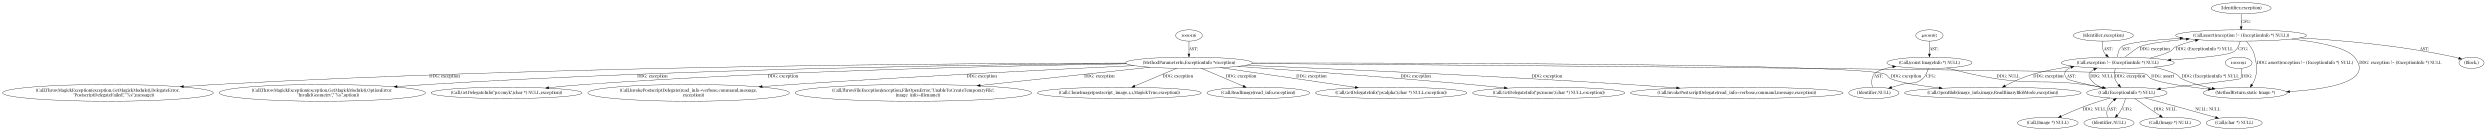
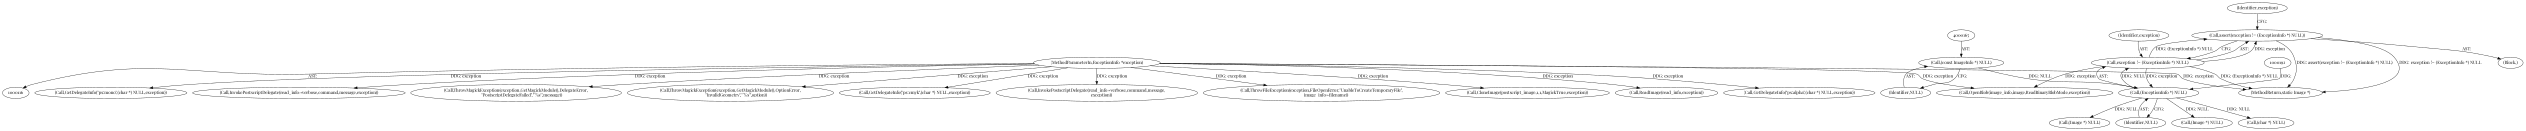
edge "1000116" -> "(MethodParameterIn,ExceptionInfo *exception)": reversed
edge "(MethodParameterIn,ExceptionInfo *exception)" -> "(MethodReturn,static Image *)": label "DDG: assert" -> "DDG: exception"
edge "(Call,(ExceptionInfo *) NULL)" -> "(Call,(char *) NULL)": label "NULL: NULL" -> "DDG: NULL"
